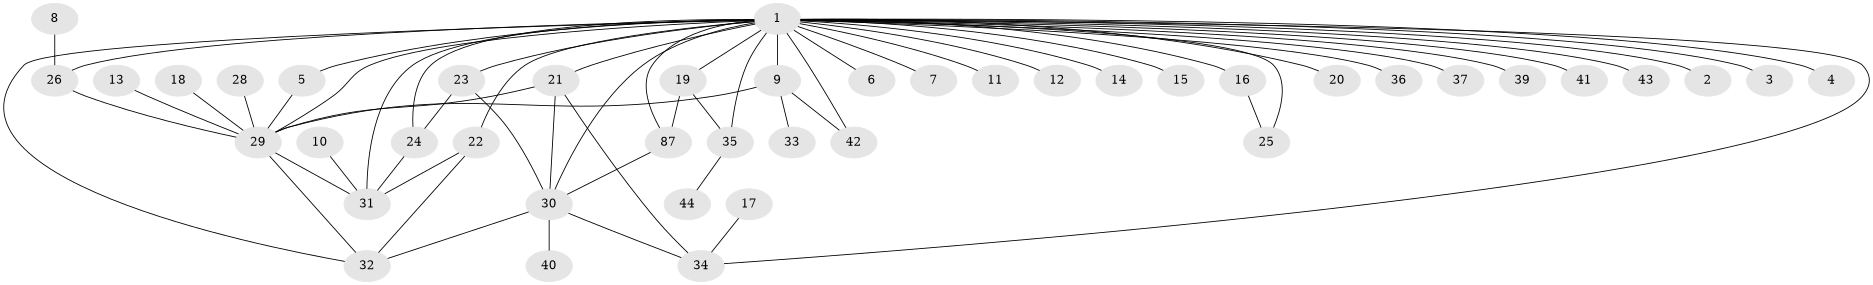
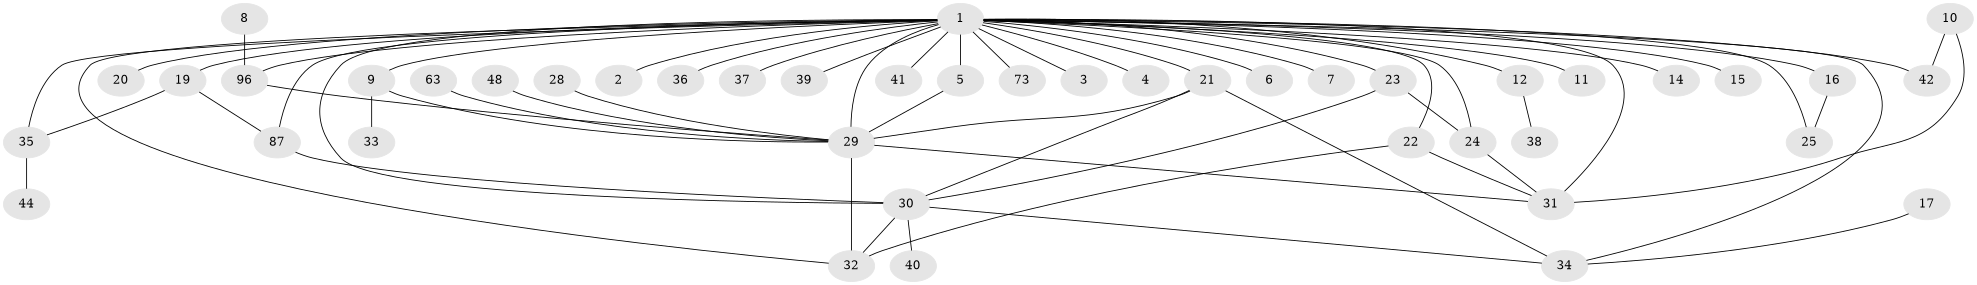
node "26": label "26" -> "96"
node "13": label "13" -> "63"
node "18": label "18" -> "48"
node "43": label "43" -> "73"
edge "9" -- "42": now "10" -- "42"
node "38": added
